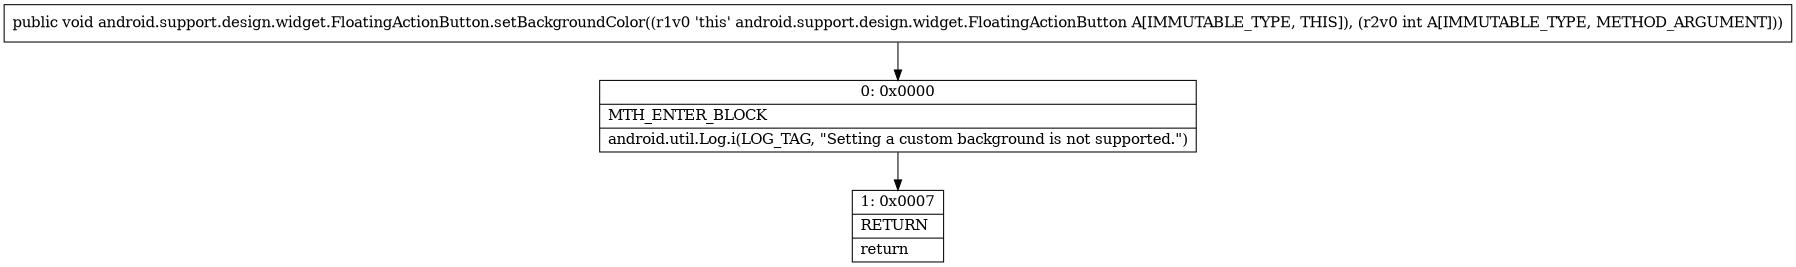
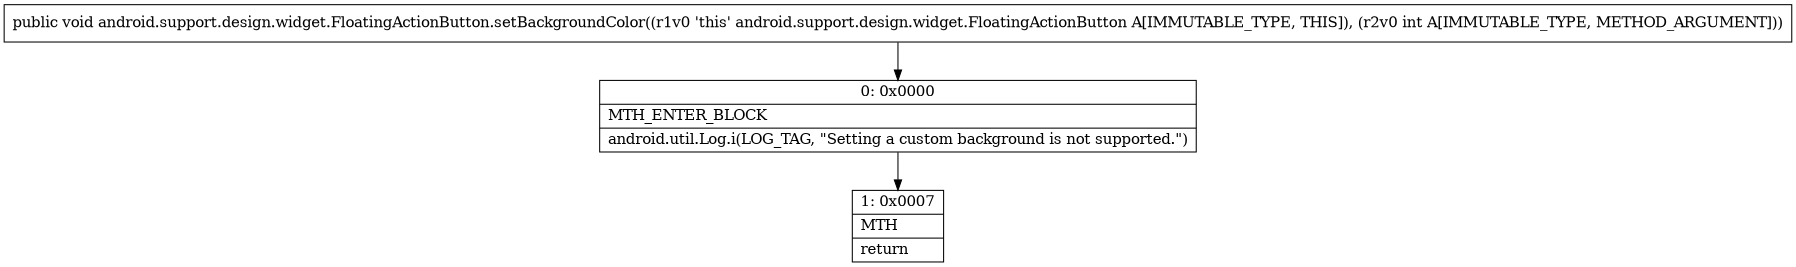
node "1: 0x0007": text "RETURN" -> "MTH"
